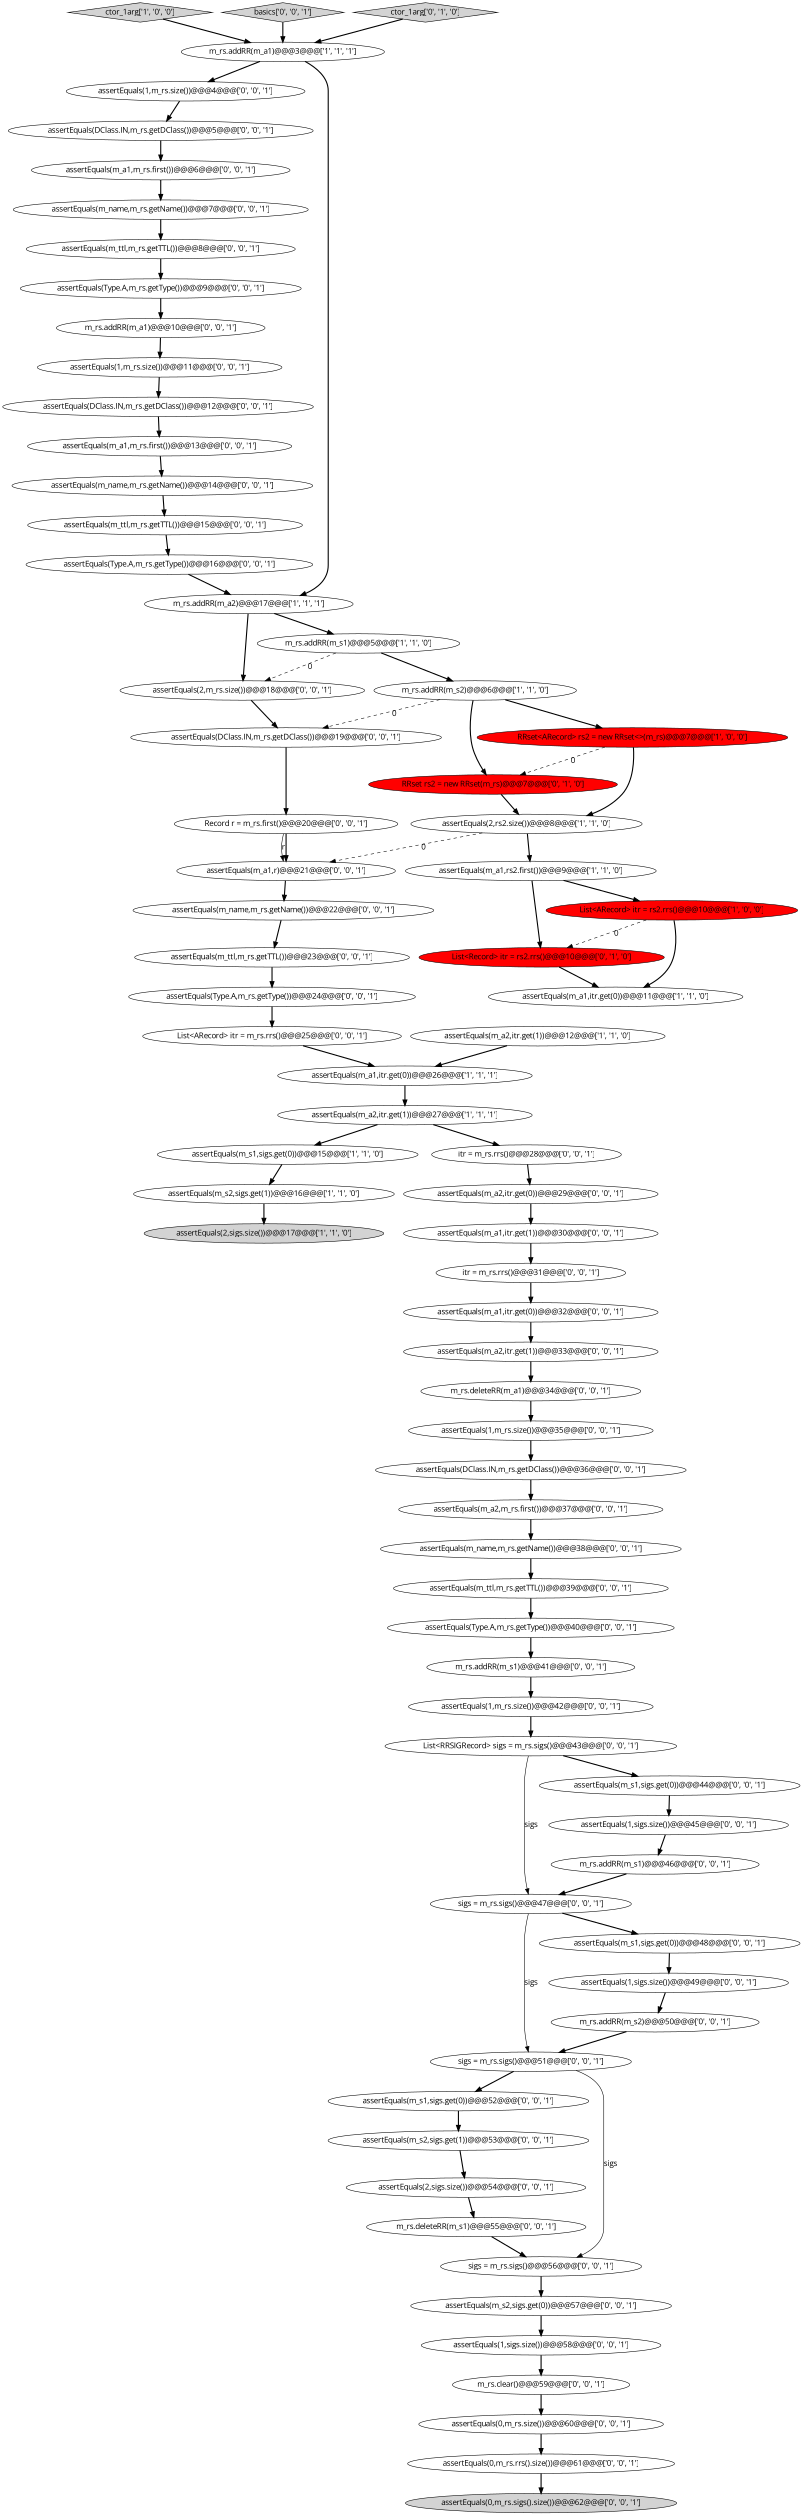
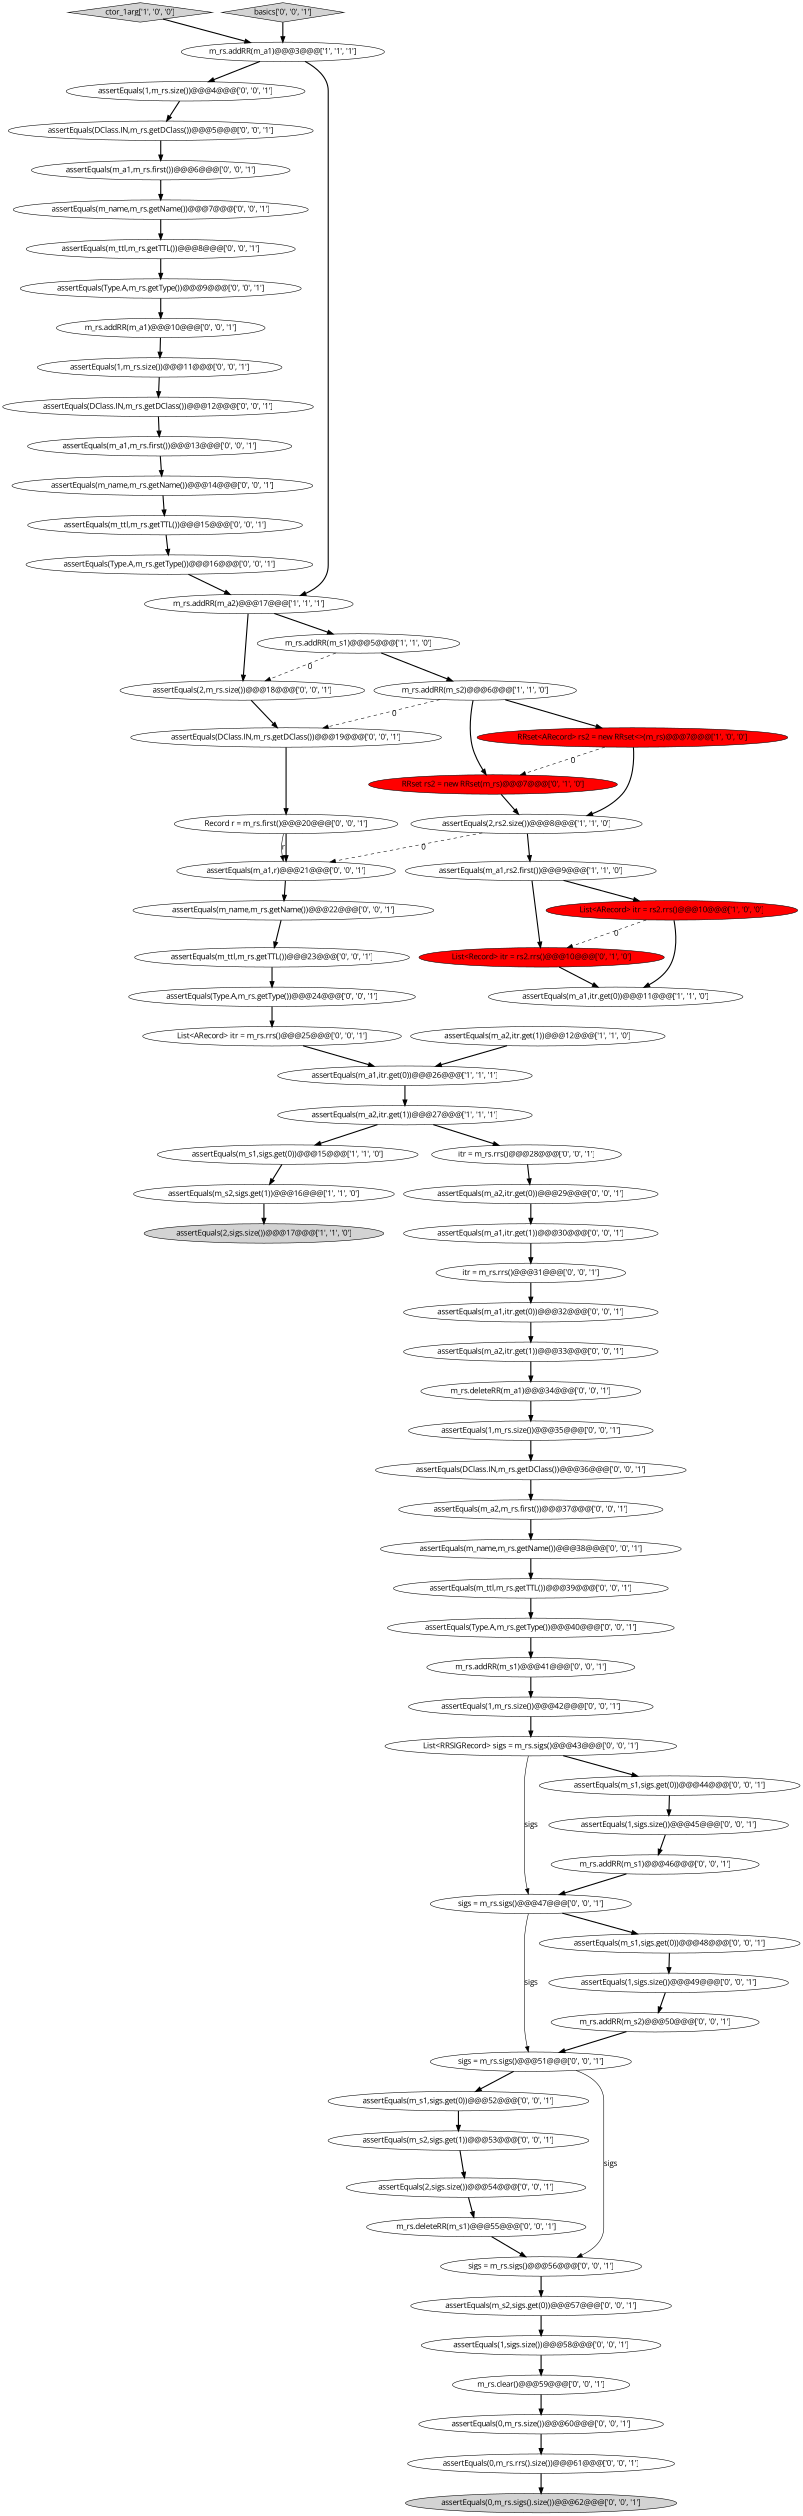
node "ctor_1arg['0', '1', '0']": removed
